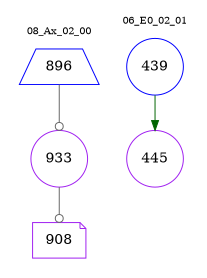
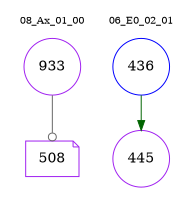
cluster "08_Ax_02_00": label "08_Ax_02_00" -> "08_Ax_01_00"
node "896": removed
node "439": label "439" -> "436"
node "908": label "908" -> "508"
